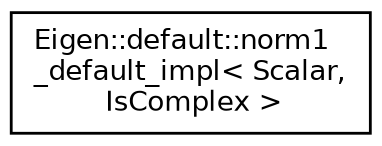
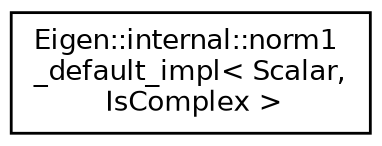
node "Eigen::default::norm1 _default_impl< Scalar, IsComplex >": label "Eigen::default::norm1 _default_impl< Scalar, IsComplex >" -> "Eigen::internal::norm1 _default_impl< Scalar, IsComplex >"
